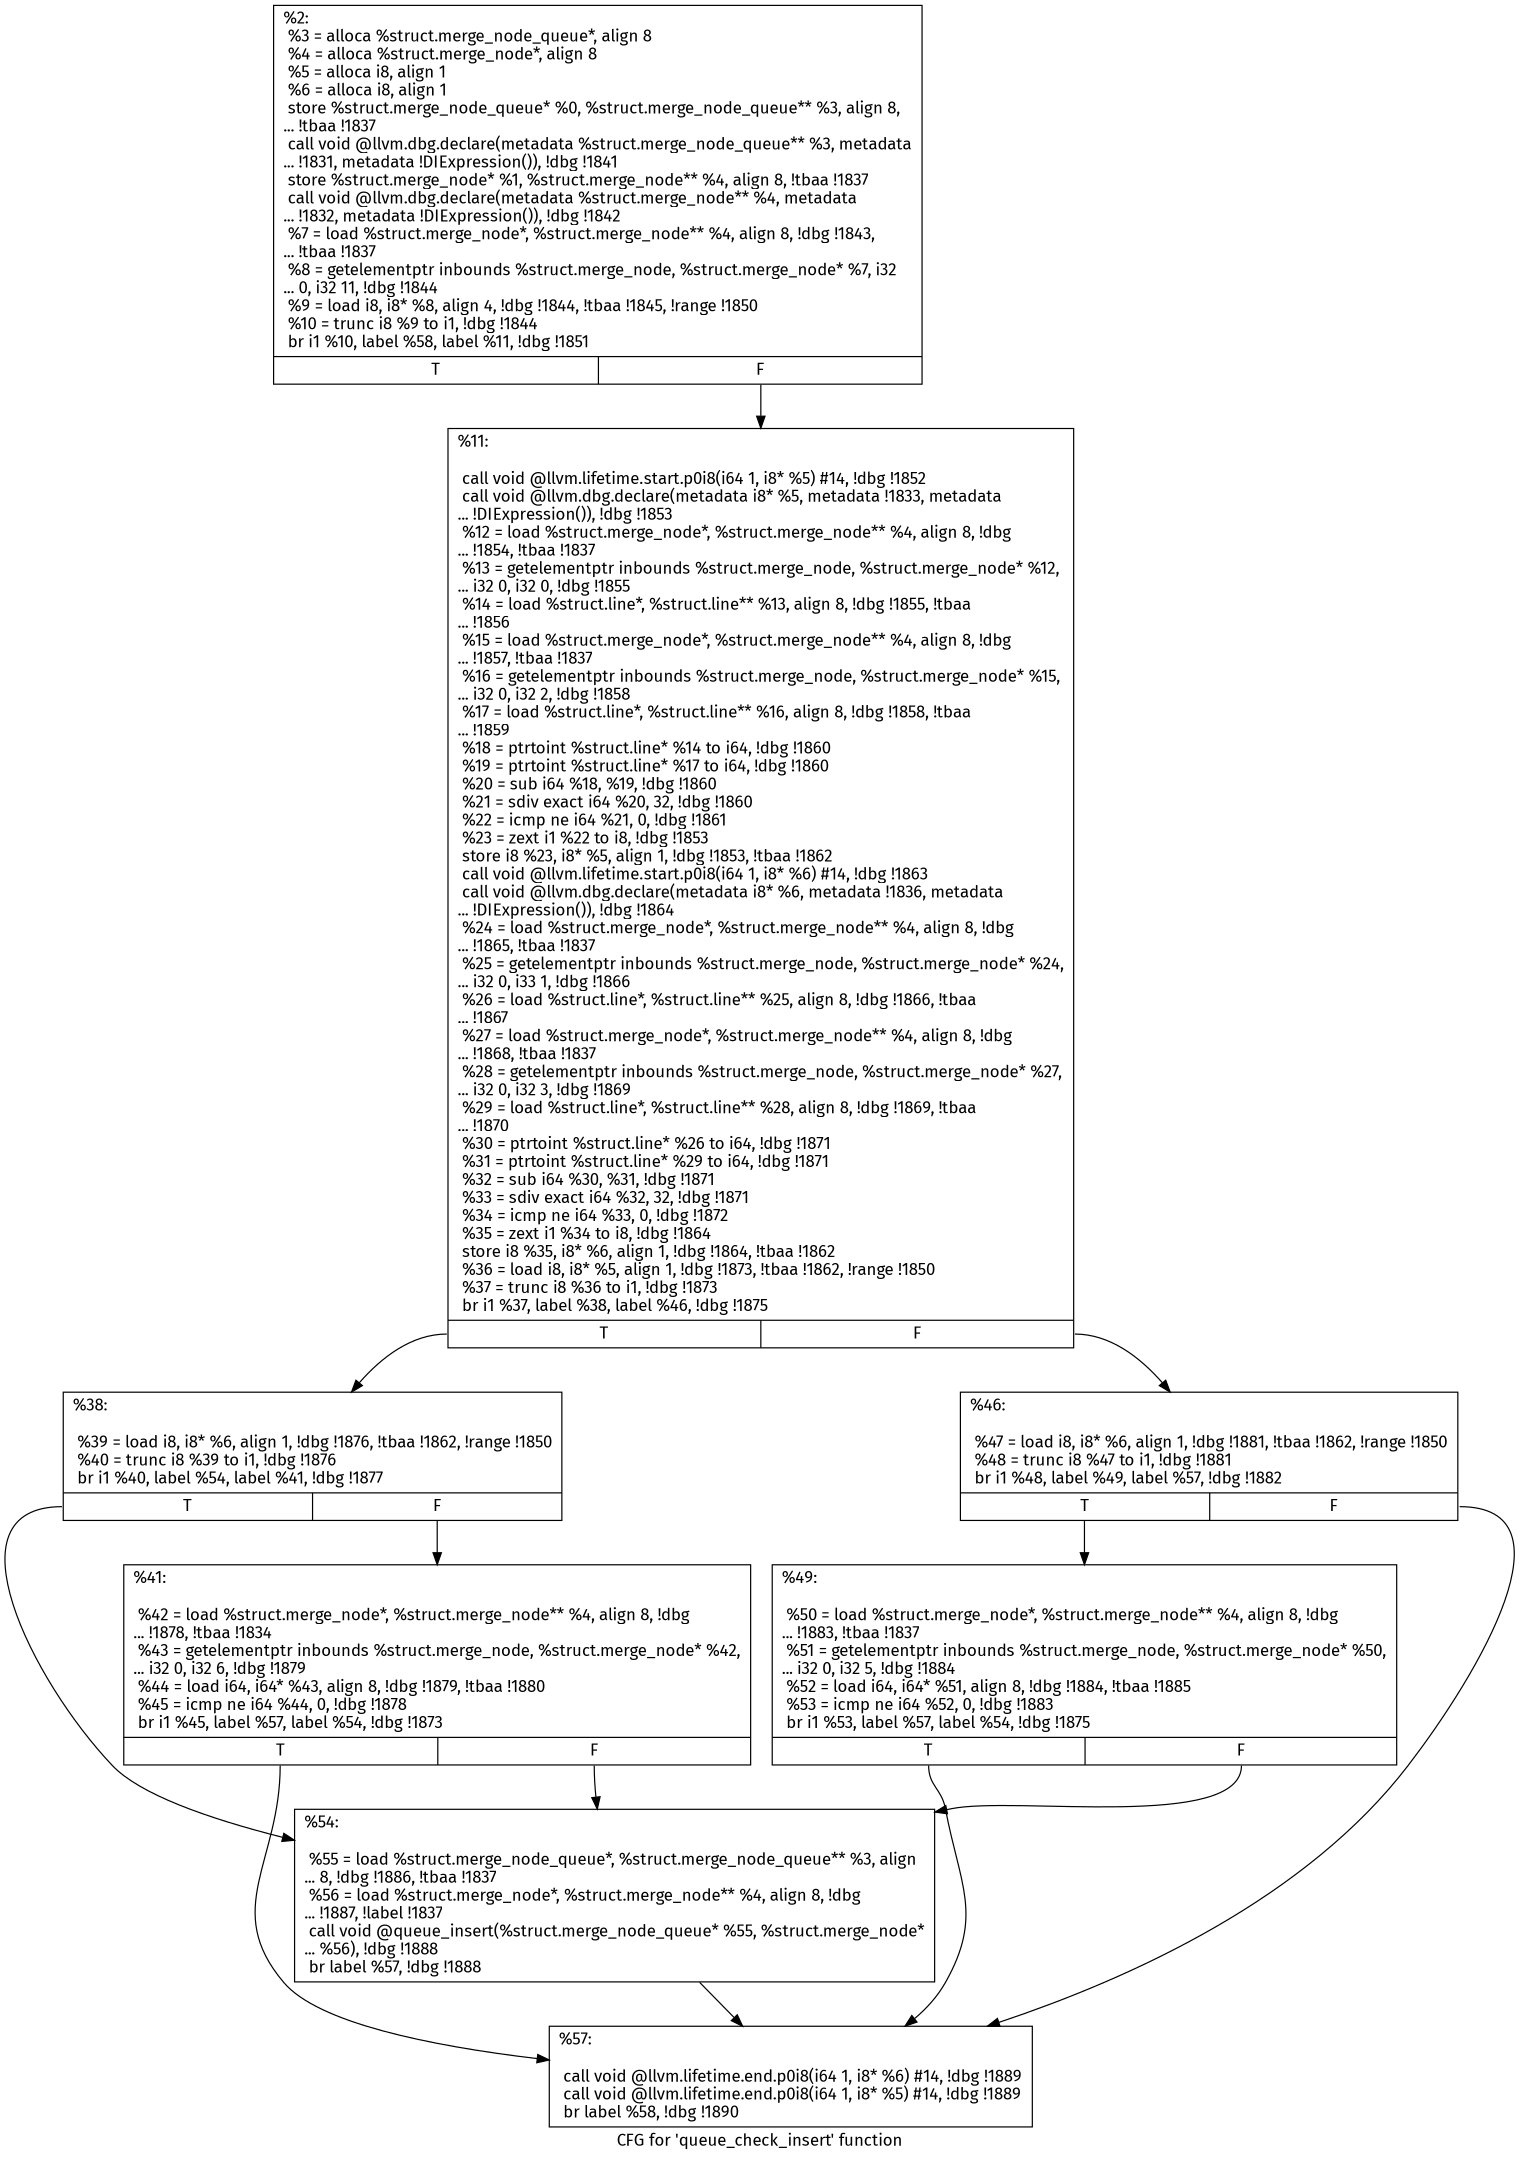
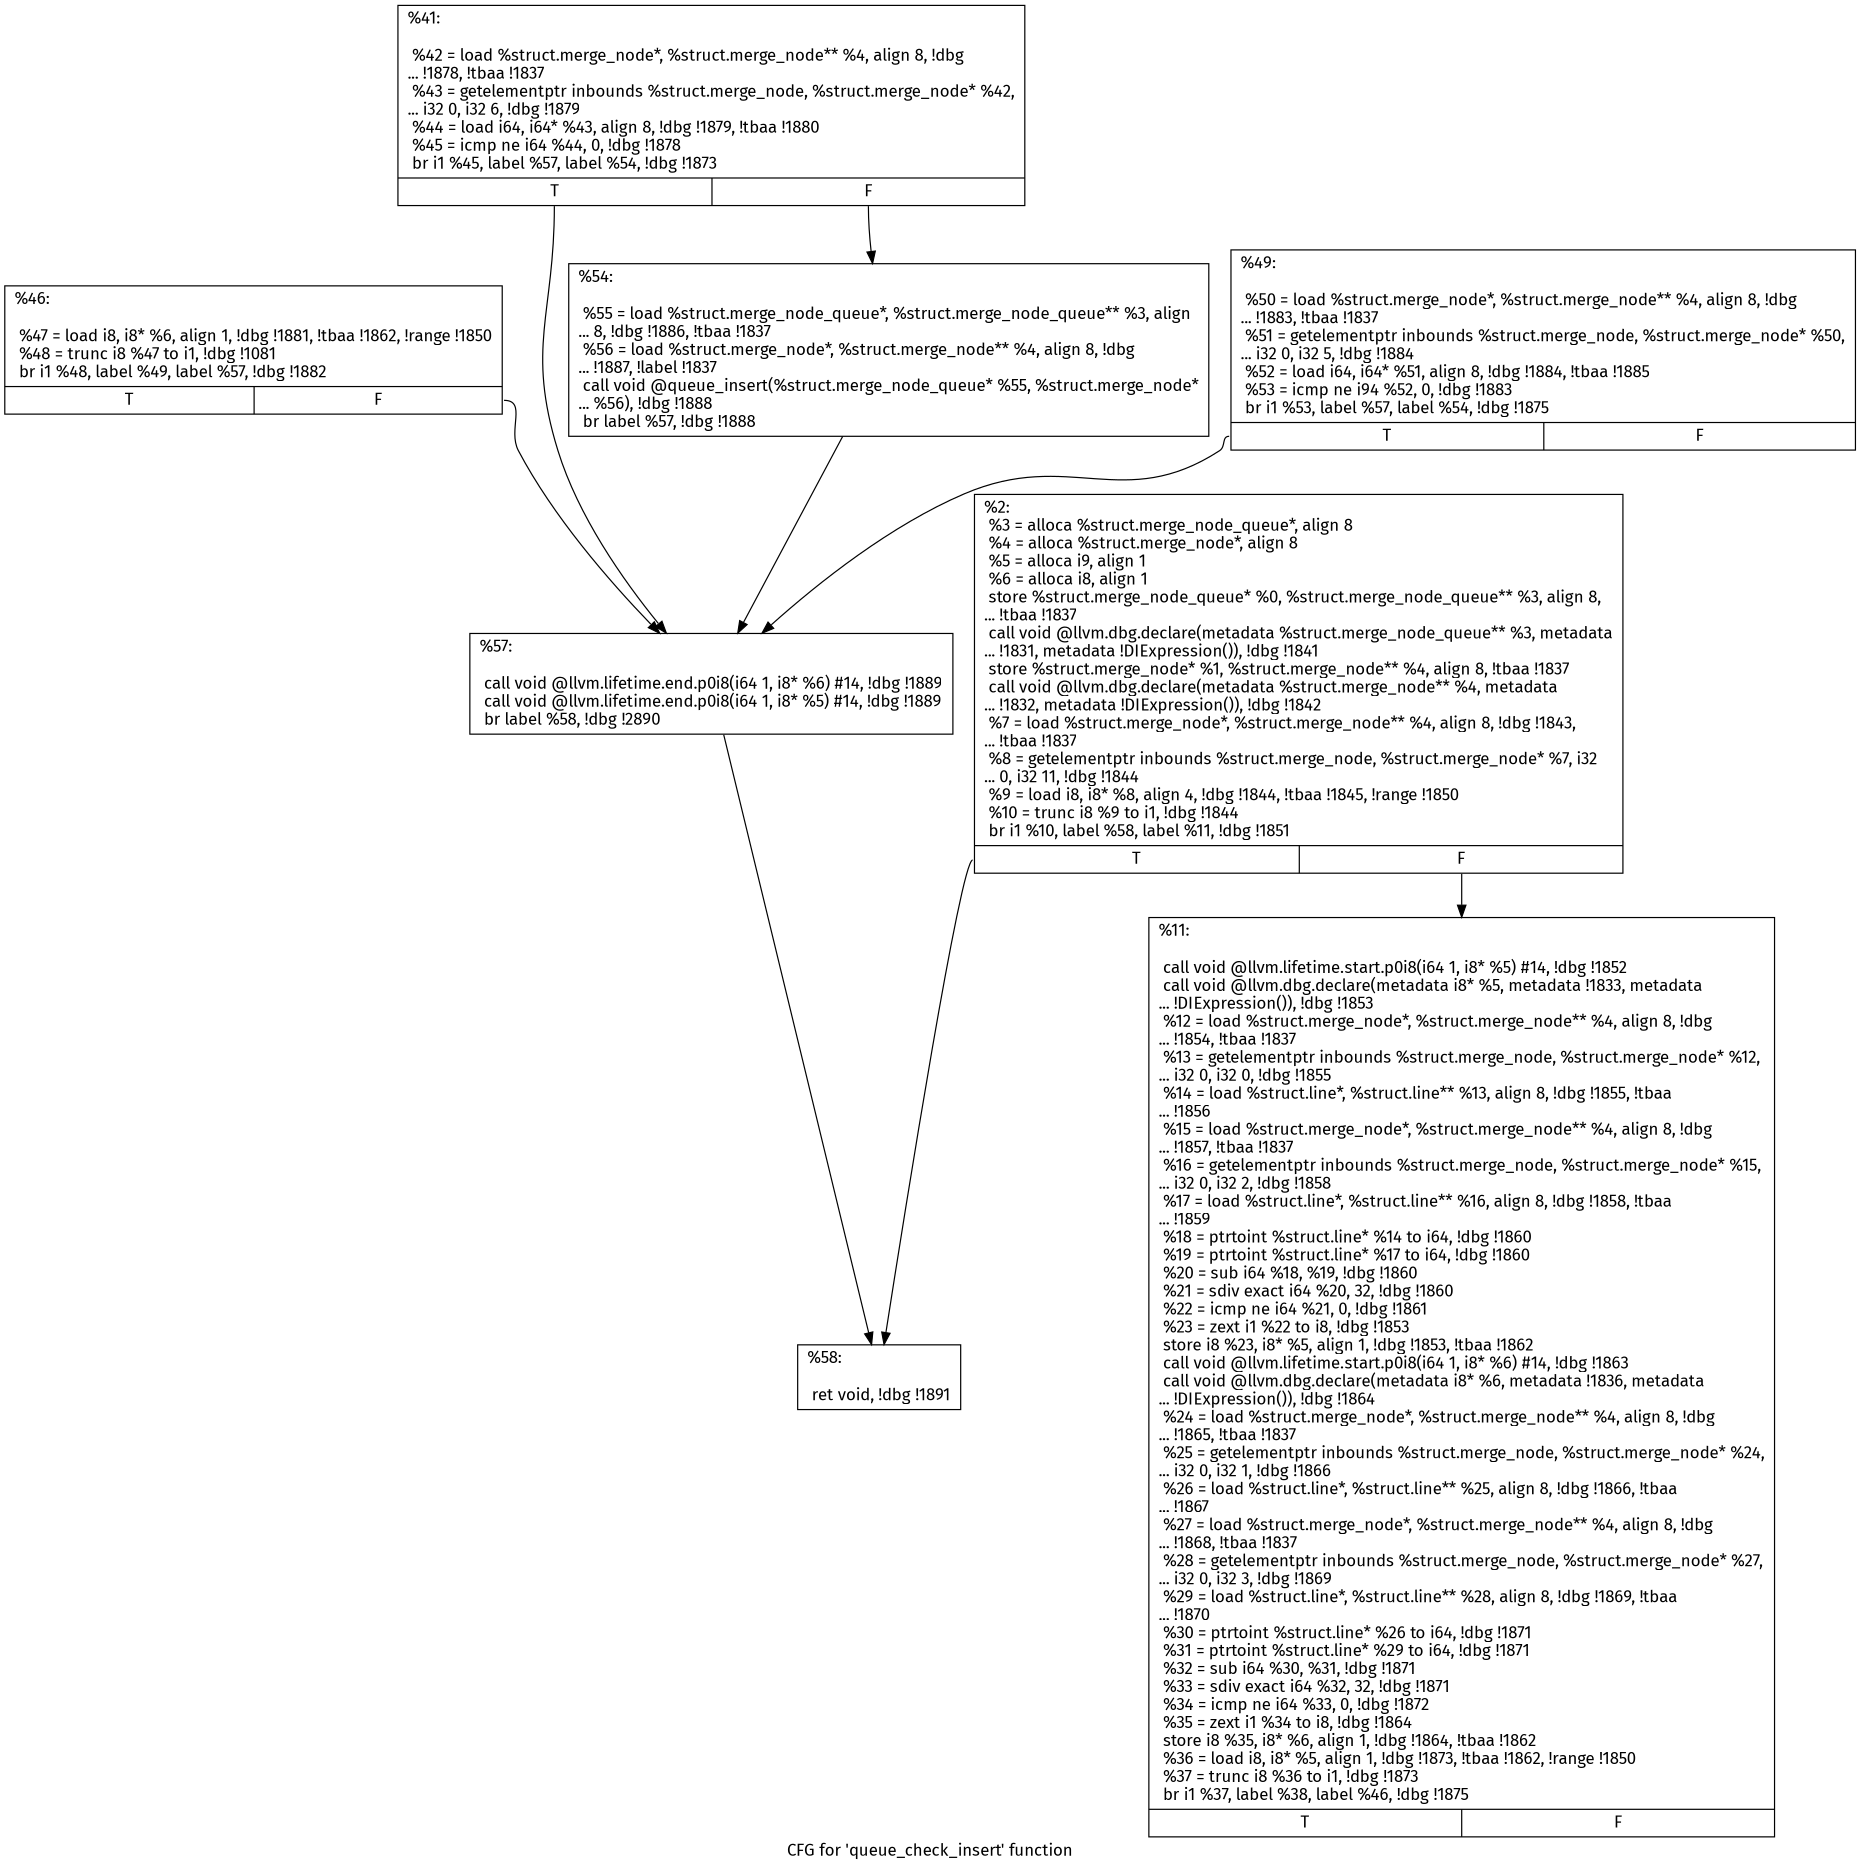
node "%2:": text "%5 = alloca i8, align 1" -> "%5 = alloca i9, align 1"
node "%11:": text "... i32 0, i33 1, !dbg !1866" -> "... i32 0, i32 1, !dbg !1866"
edge "%11:" -> "%46:": removed
node "%58:": added
node "%38:": removed
node "%46:": text "%48 = trunc i8 %47 to i1, !dbg !1881" -> "%48 = trunc i8 %47 to i1, !dbg !1081"
edge "%46:" -> "%49:": removed
node "%41:": text "... !1878, !tbaa !1834" -> "... !1878, !tbaa !1837"
node "%49:": text "%53 = icmp ne i64 %52, 0, !dbg !1883" -> "%53 = icmp ne i94 %52, 0, !dbg !1883"
edge "%49:" -> "%54:": removed
node "%57:": text "br label %58, !dbg !1890" -> "br label %58, !dbg !2890"
